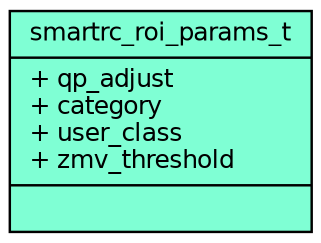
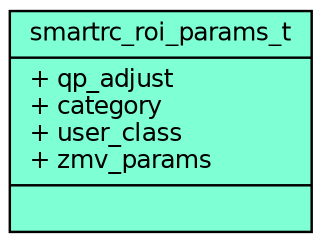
node "smartrc_roi_params_t": text "+ zmv_threshold" -> "+ zmv_params"
